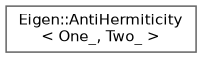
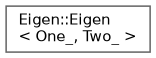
node "Eigen::AntiHermiticity < One_, Two_ >": label "Eigen::AntiHermiticity < One_, Two_ >" -> "Eigen::Eigen < One_, Two_ >"
